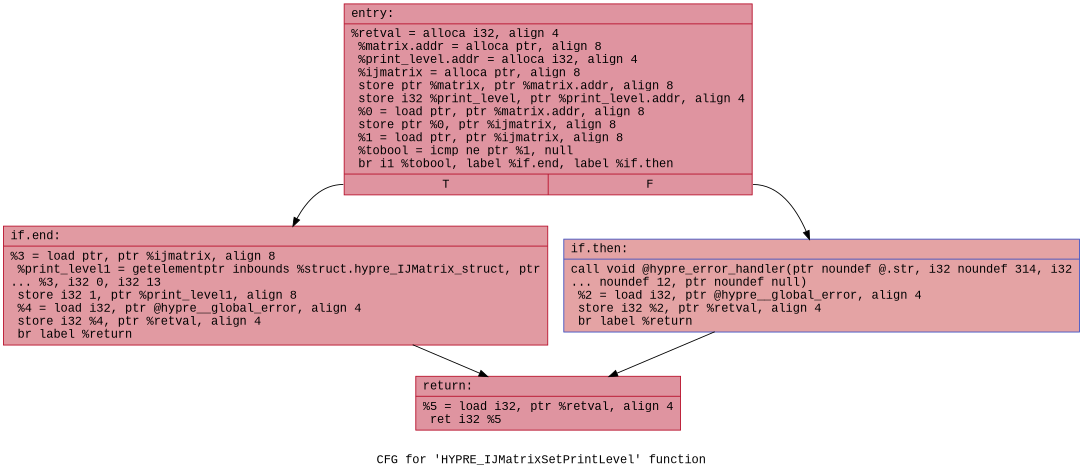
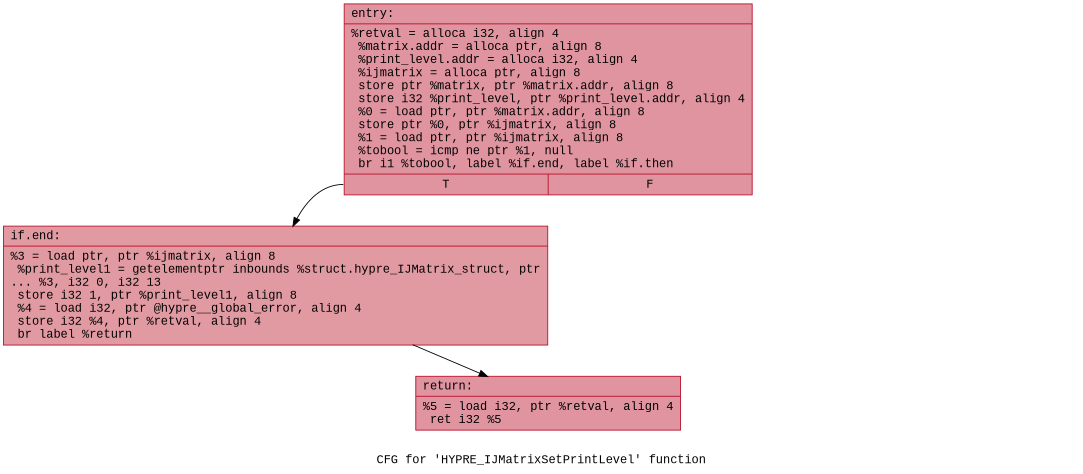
node "if.then:": removed
